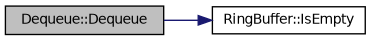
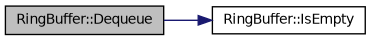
node "Dequeue::Dequeue": label "Dequeue::Dequeue" -> "RingBuffer::Dequeue"
